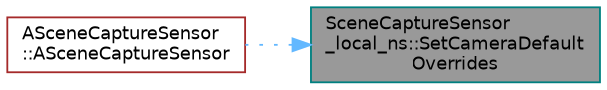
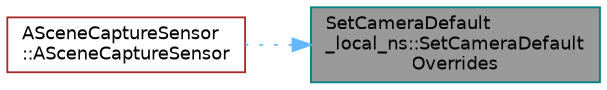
node "SceneCaptureSensor _local_ns::SetCameraDefault Overrides": label "SceneCaptureSensor _local_ns::SetCameraDefault Overrides" -> "SetCameraDefault _local_ns::SetCameraDefault Overrides"
